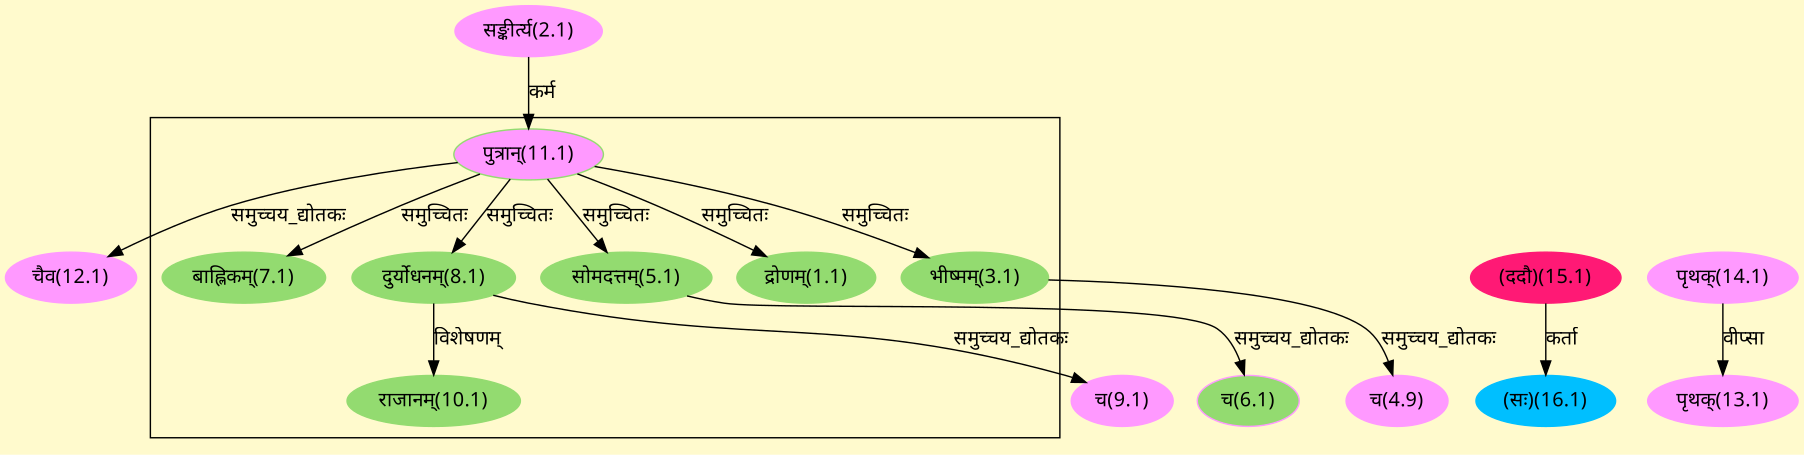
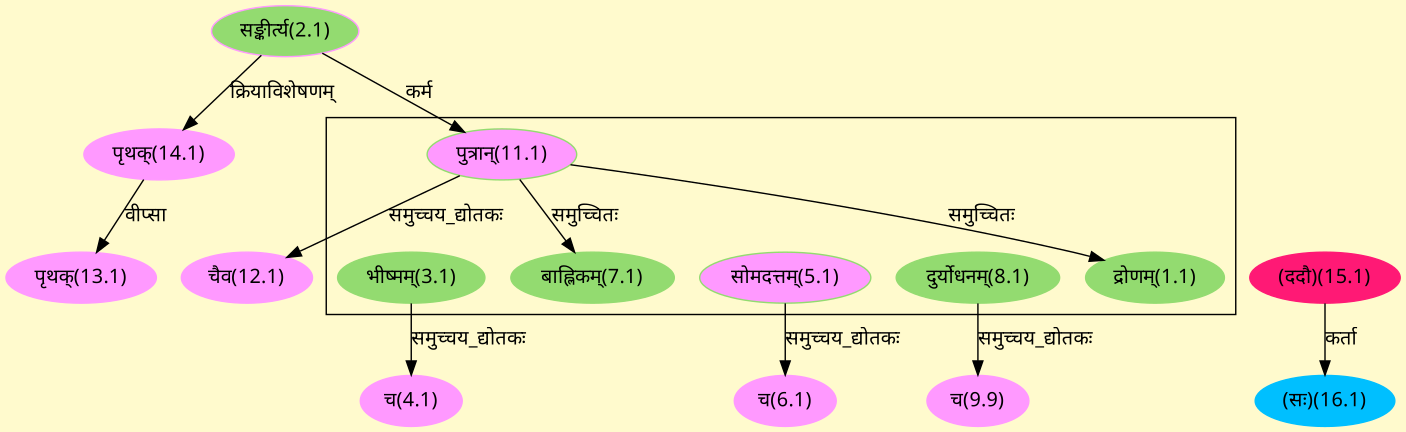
node "सङ्कीर्त्य(2.1)": fillcolor #ff99ff -> #93db70
edge "सङ्कीर्त्य(2.1)" -> "पृथक्(14.1)": added, label "क्रियाविशेषणम्"
edge "पुत्रान्(11.1)" -> "भीष्मम्(3.1)": removed, label "समुच्चितः"
edge "पुत्रान्(11.1)" -> "दुर्योधनम्(8.1)": removed, label "समुच्चितः"
edge "पुत्रान्(11.1)" -> "सोमदत्तम्(5.1)": removed, label "समुच्चितः"
node "सोमदत्तम्(5.1)": fillcolor #93db70 -> #ff99ff
node "राजानम्(10.1)": removed
node "च(9.1)": label "च(9.1)" -> "च(9.9)"
node "च(6.1)": fillcolor #93db70 -> #ff99ff
node "च(4.9)": label "च(4.9)" -> "च(4.1)"
